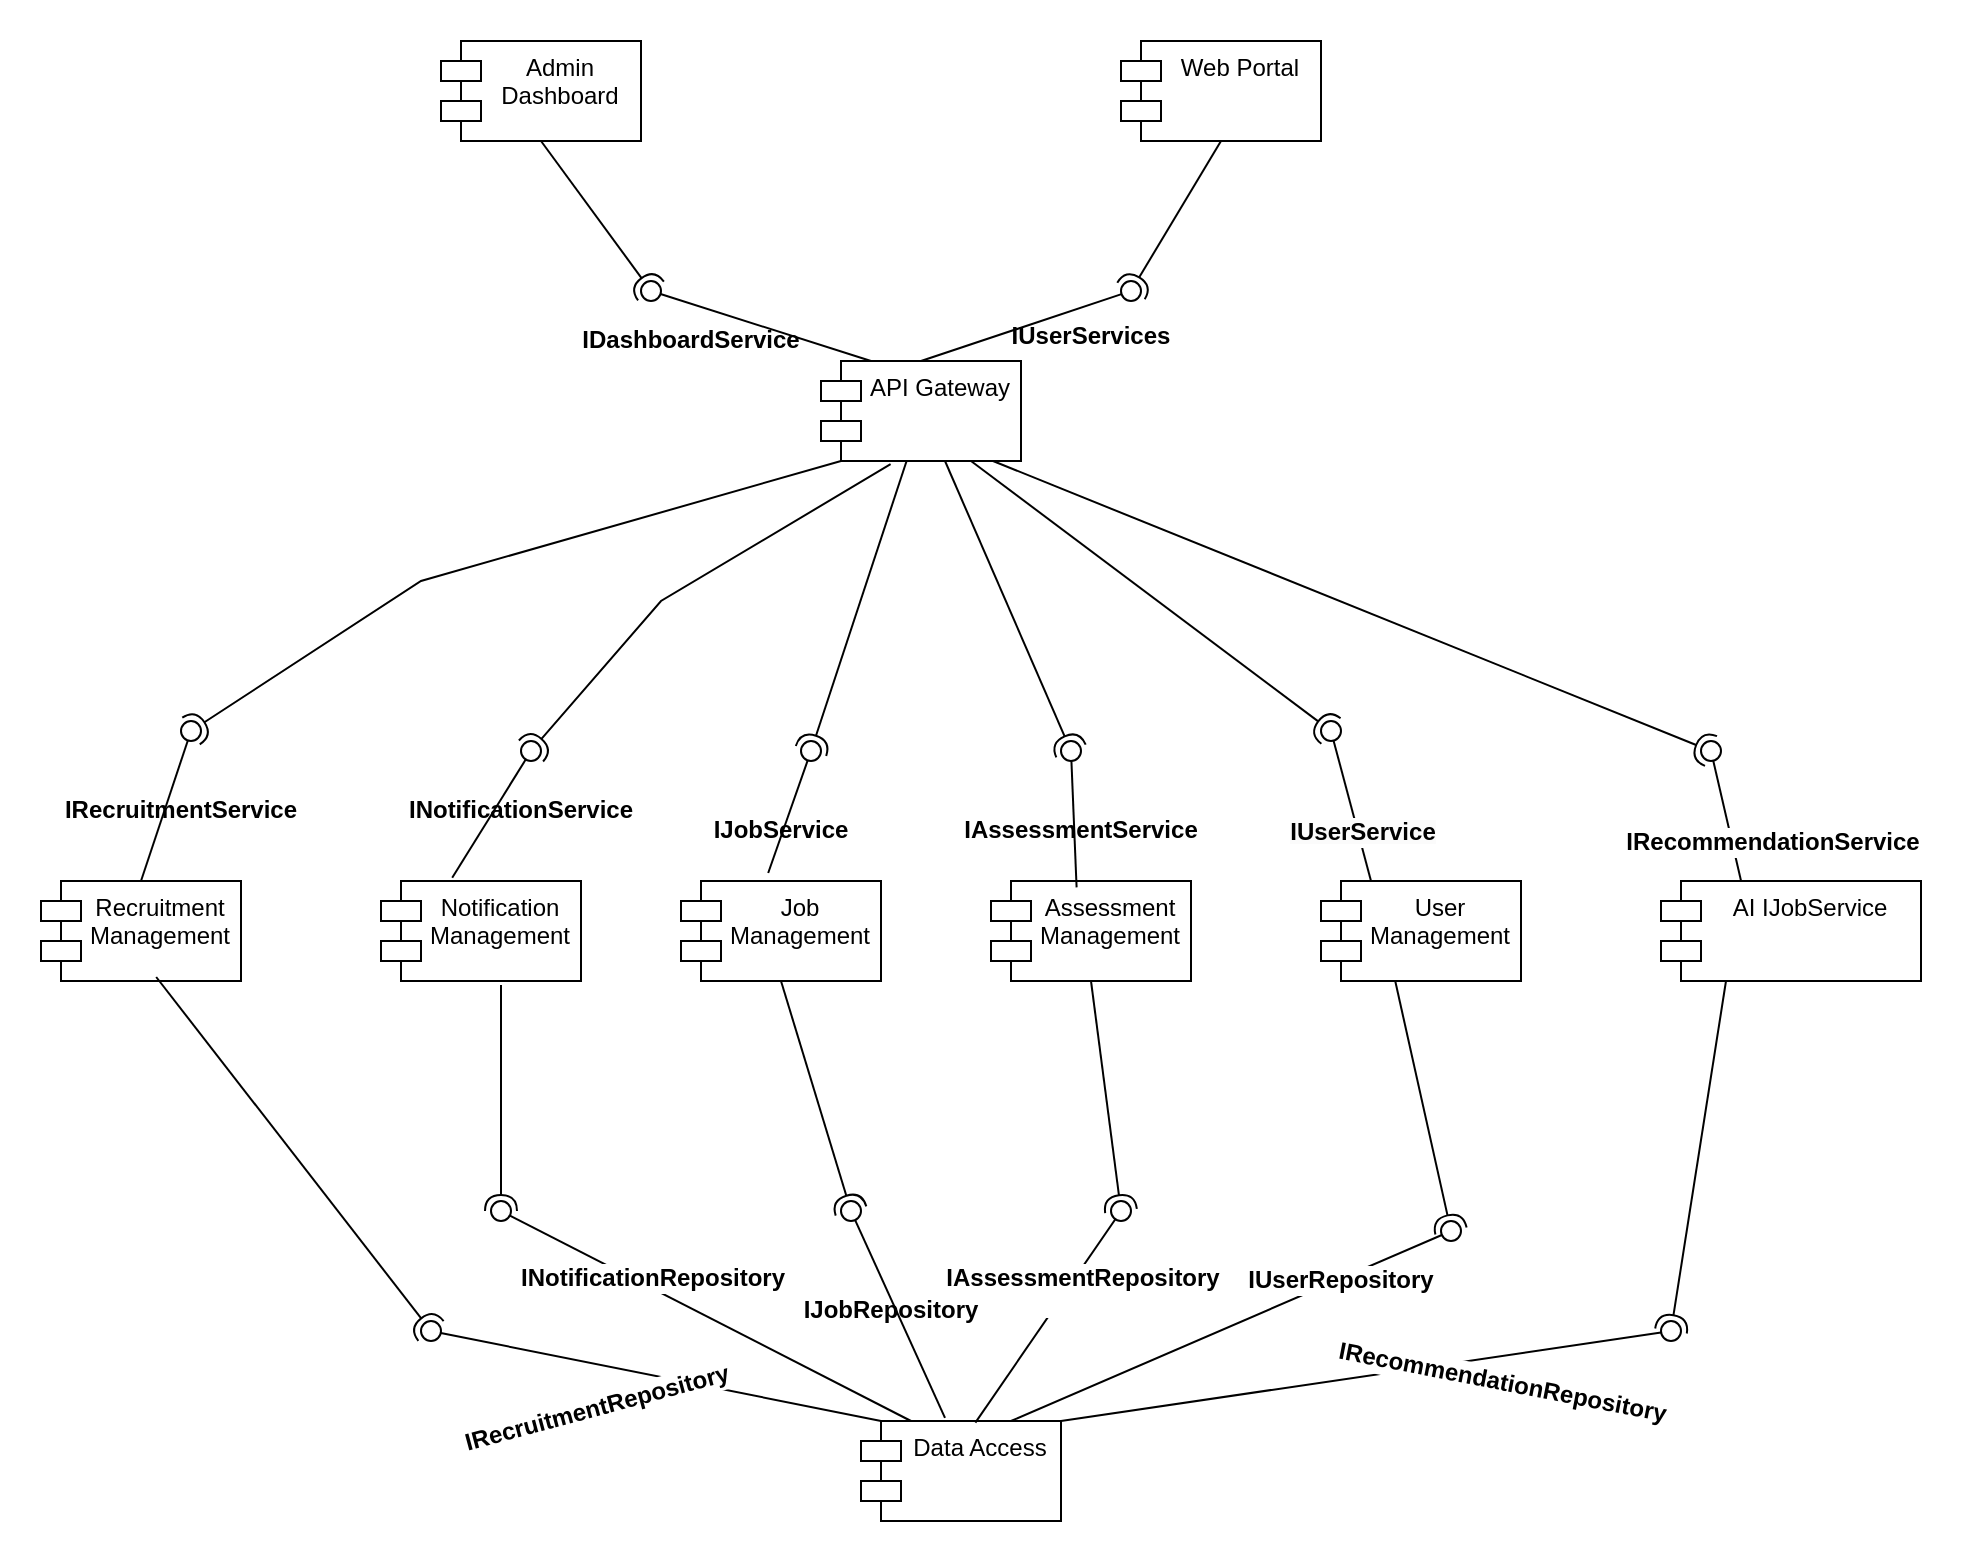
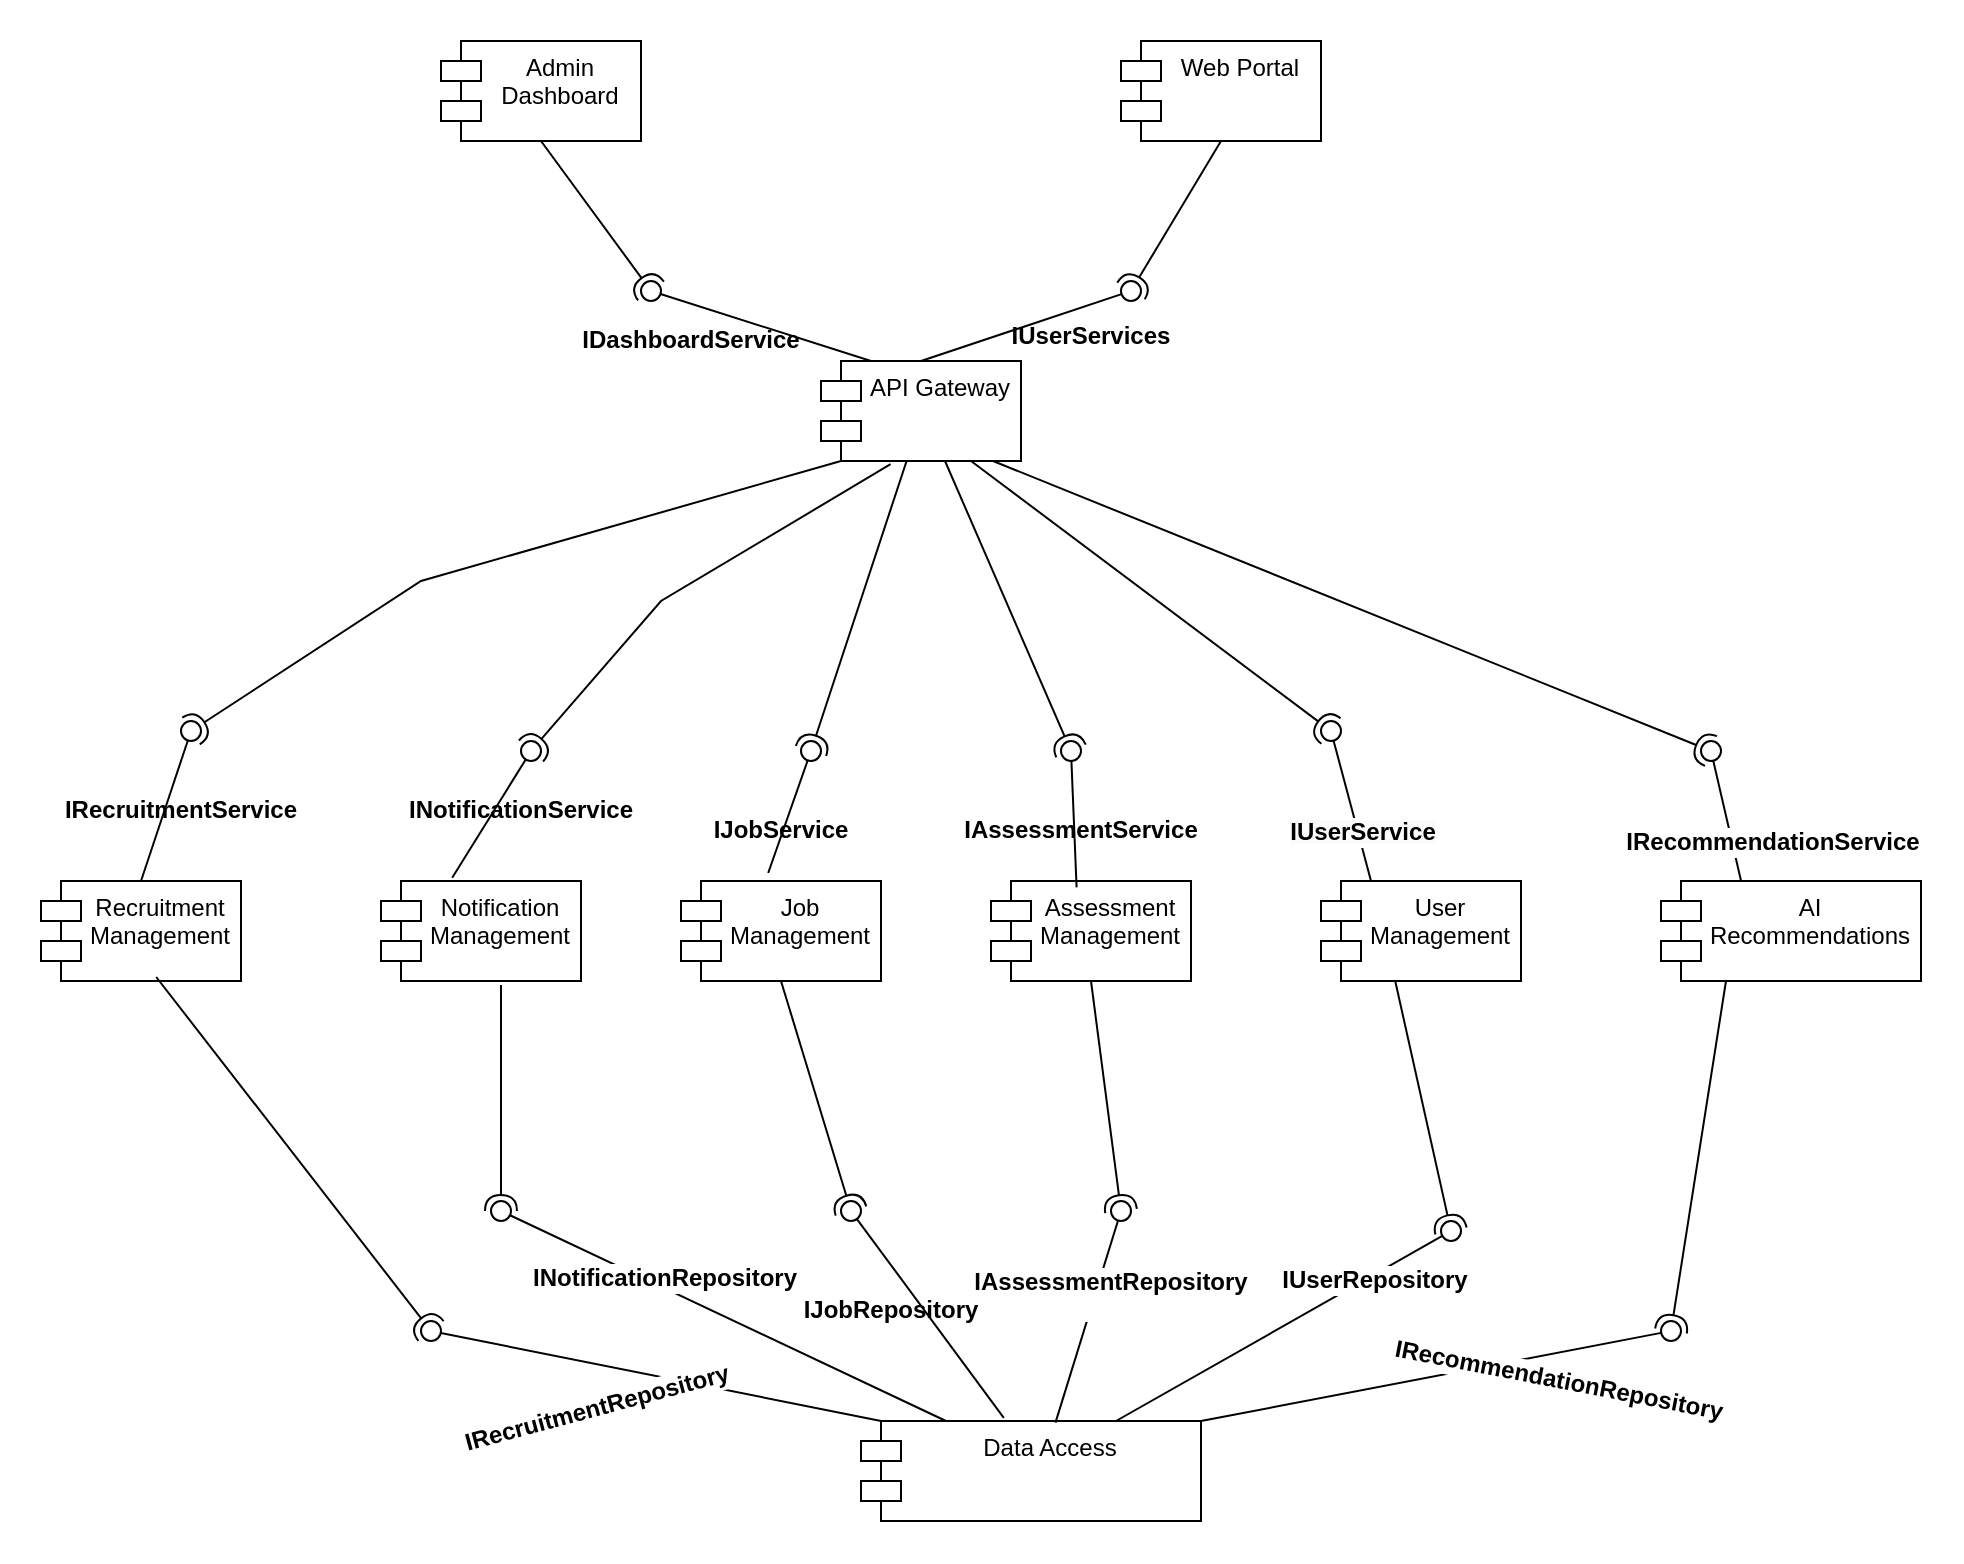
node "AI IJobService": label "AI IJobService" -> "AI Recommendations"
node "Data Access": size 200x100 -> 340x100
